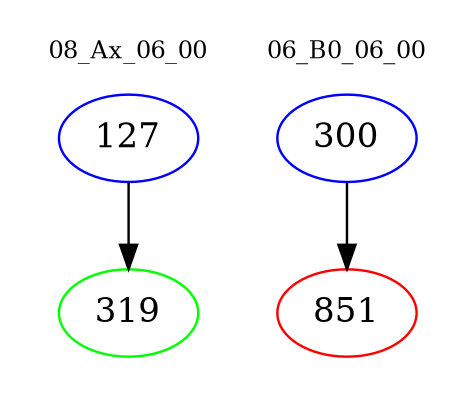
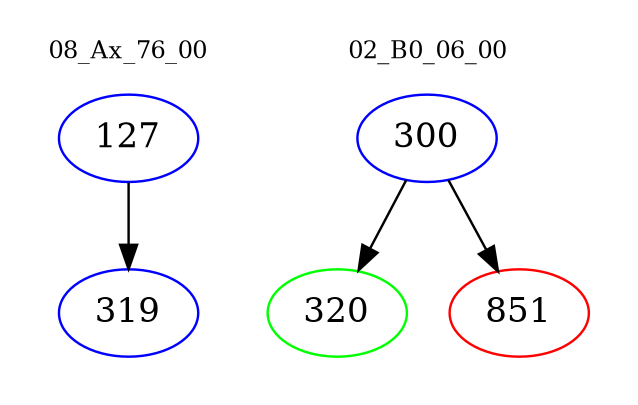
cluster "08_Ax_06_00": label "08_Ax_06_00" -> "08_Ax_76_00"
cluster "06_B0_06_00": label "06_B0_06_00" -> "02_B0_06_00"
node "319": color green -> blue
node "320": added
